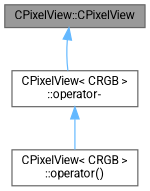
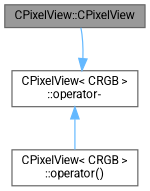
edge "CPixelView< CRGB > ::operator-" -> "CPixelView::CPixelView": reversed
